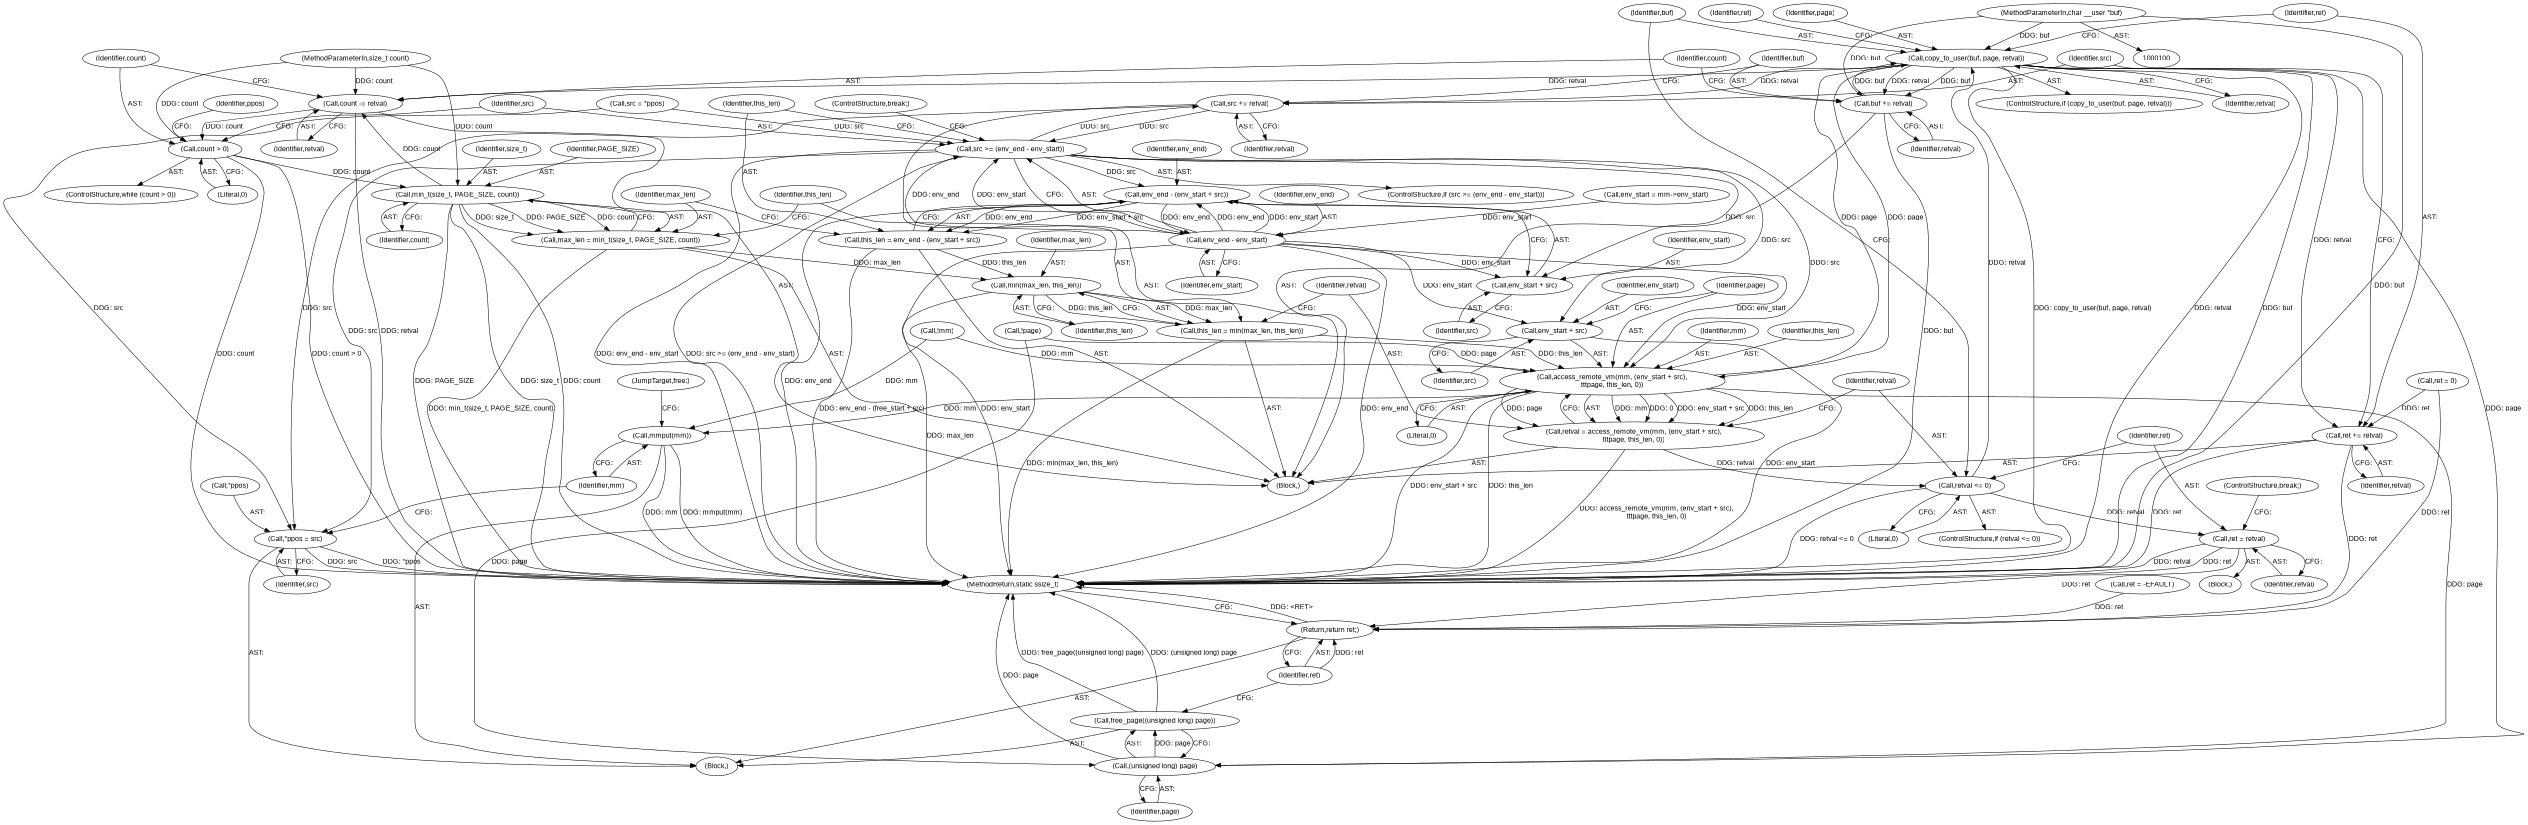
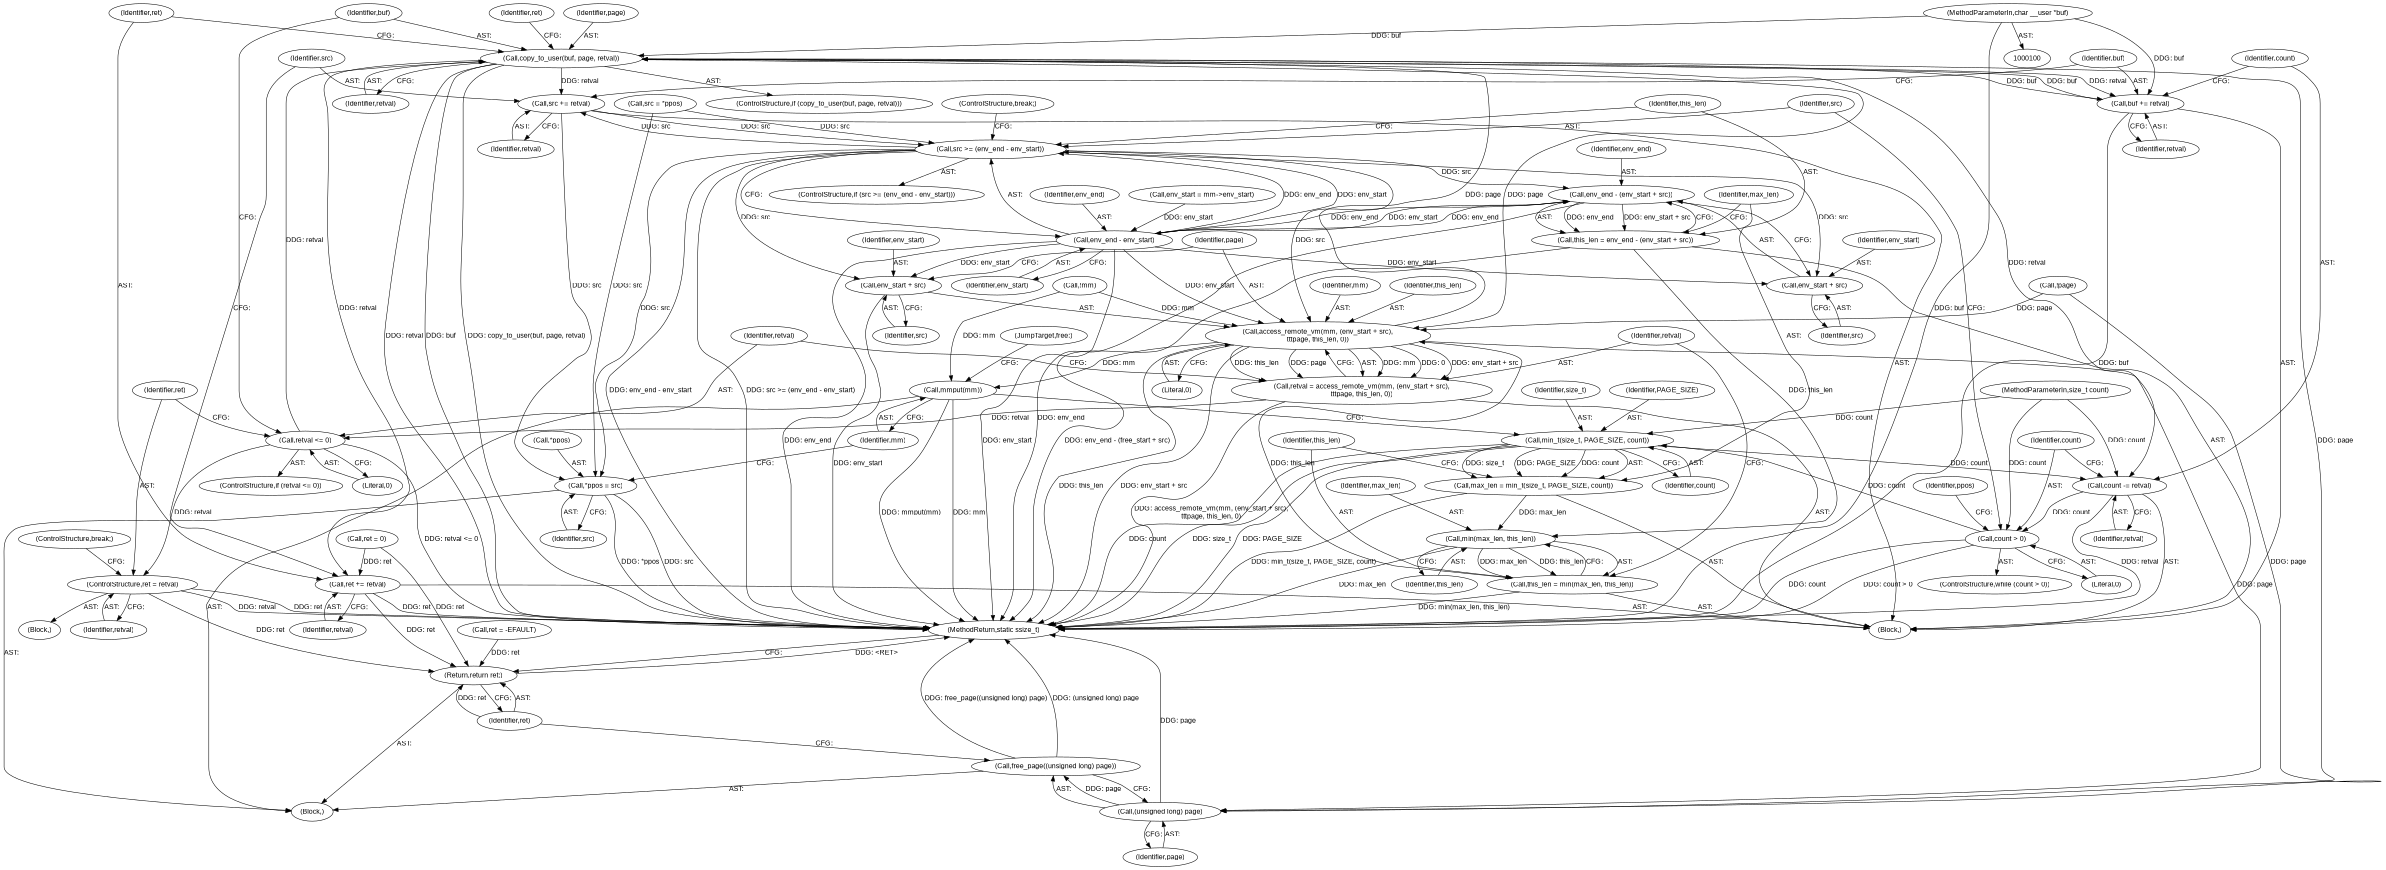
edge "(Call,max_len = min_t(size_t, PAGE_SIZE, count))" -> "(Call,min_t(size_t, PAGE_SIZE, count))": now "(Call,mmput(mm))" -> "(Call,min_t(size_t, PAGE_SIZE, count))"
node "(Call,ret = retval)": label "(Call,ret = retval)" -> "(ControlStructure,ret = retval)"
